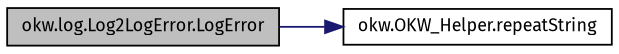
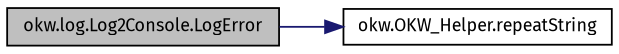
node "okw.log.Log2LogError.LogError": label "okw.log.Log2LogError.LogError" -> "okw.log.Log2Console.LogError"
